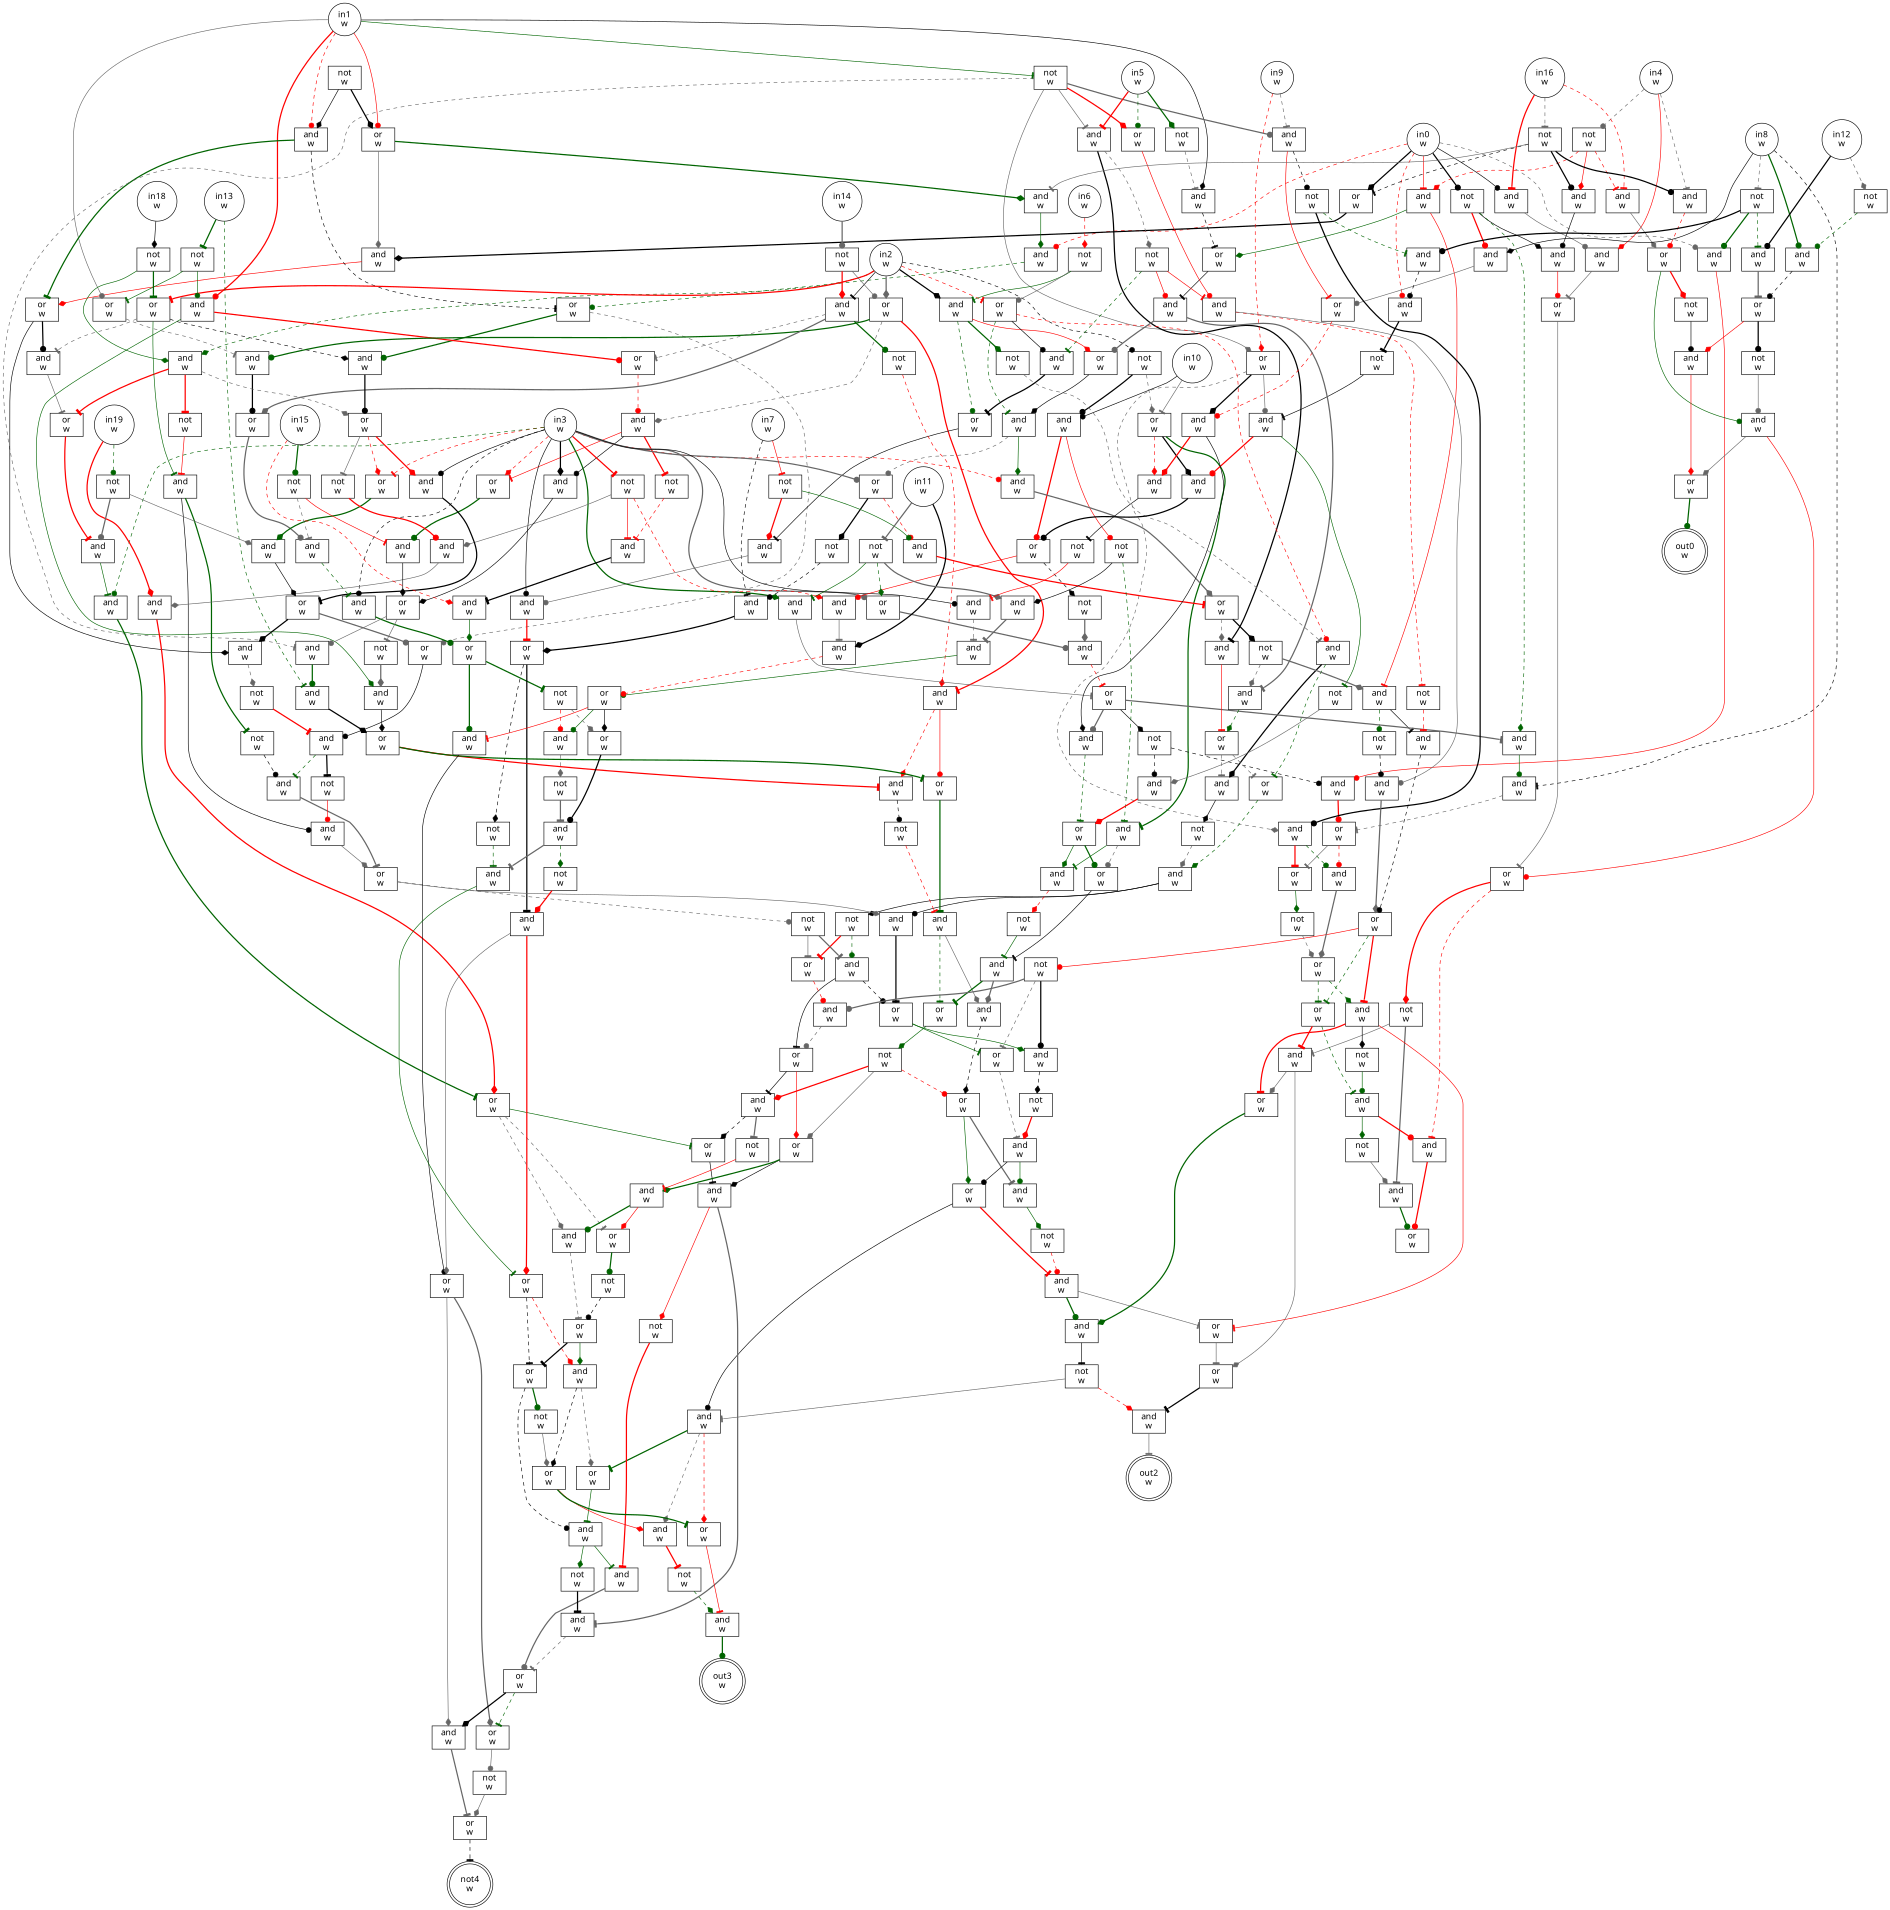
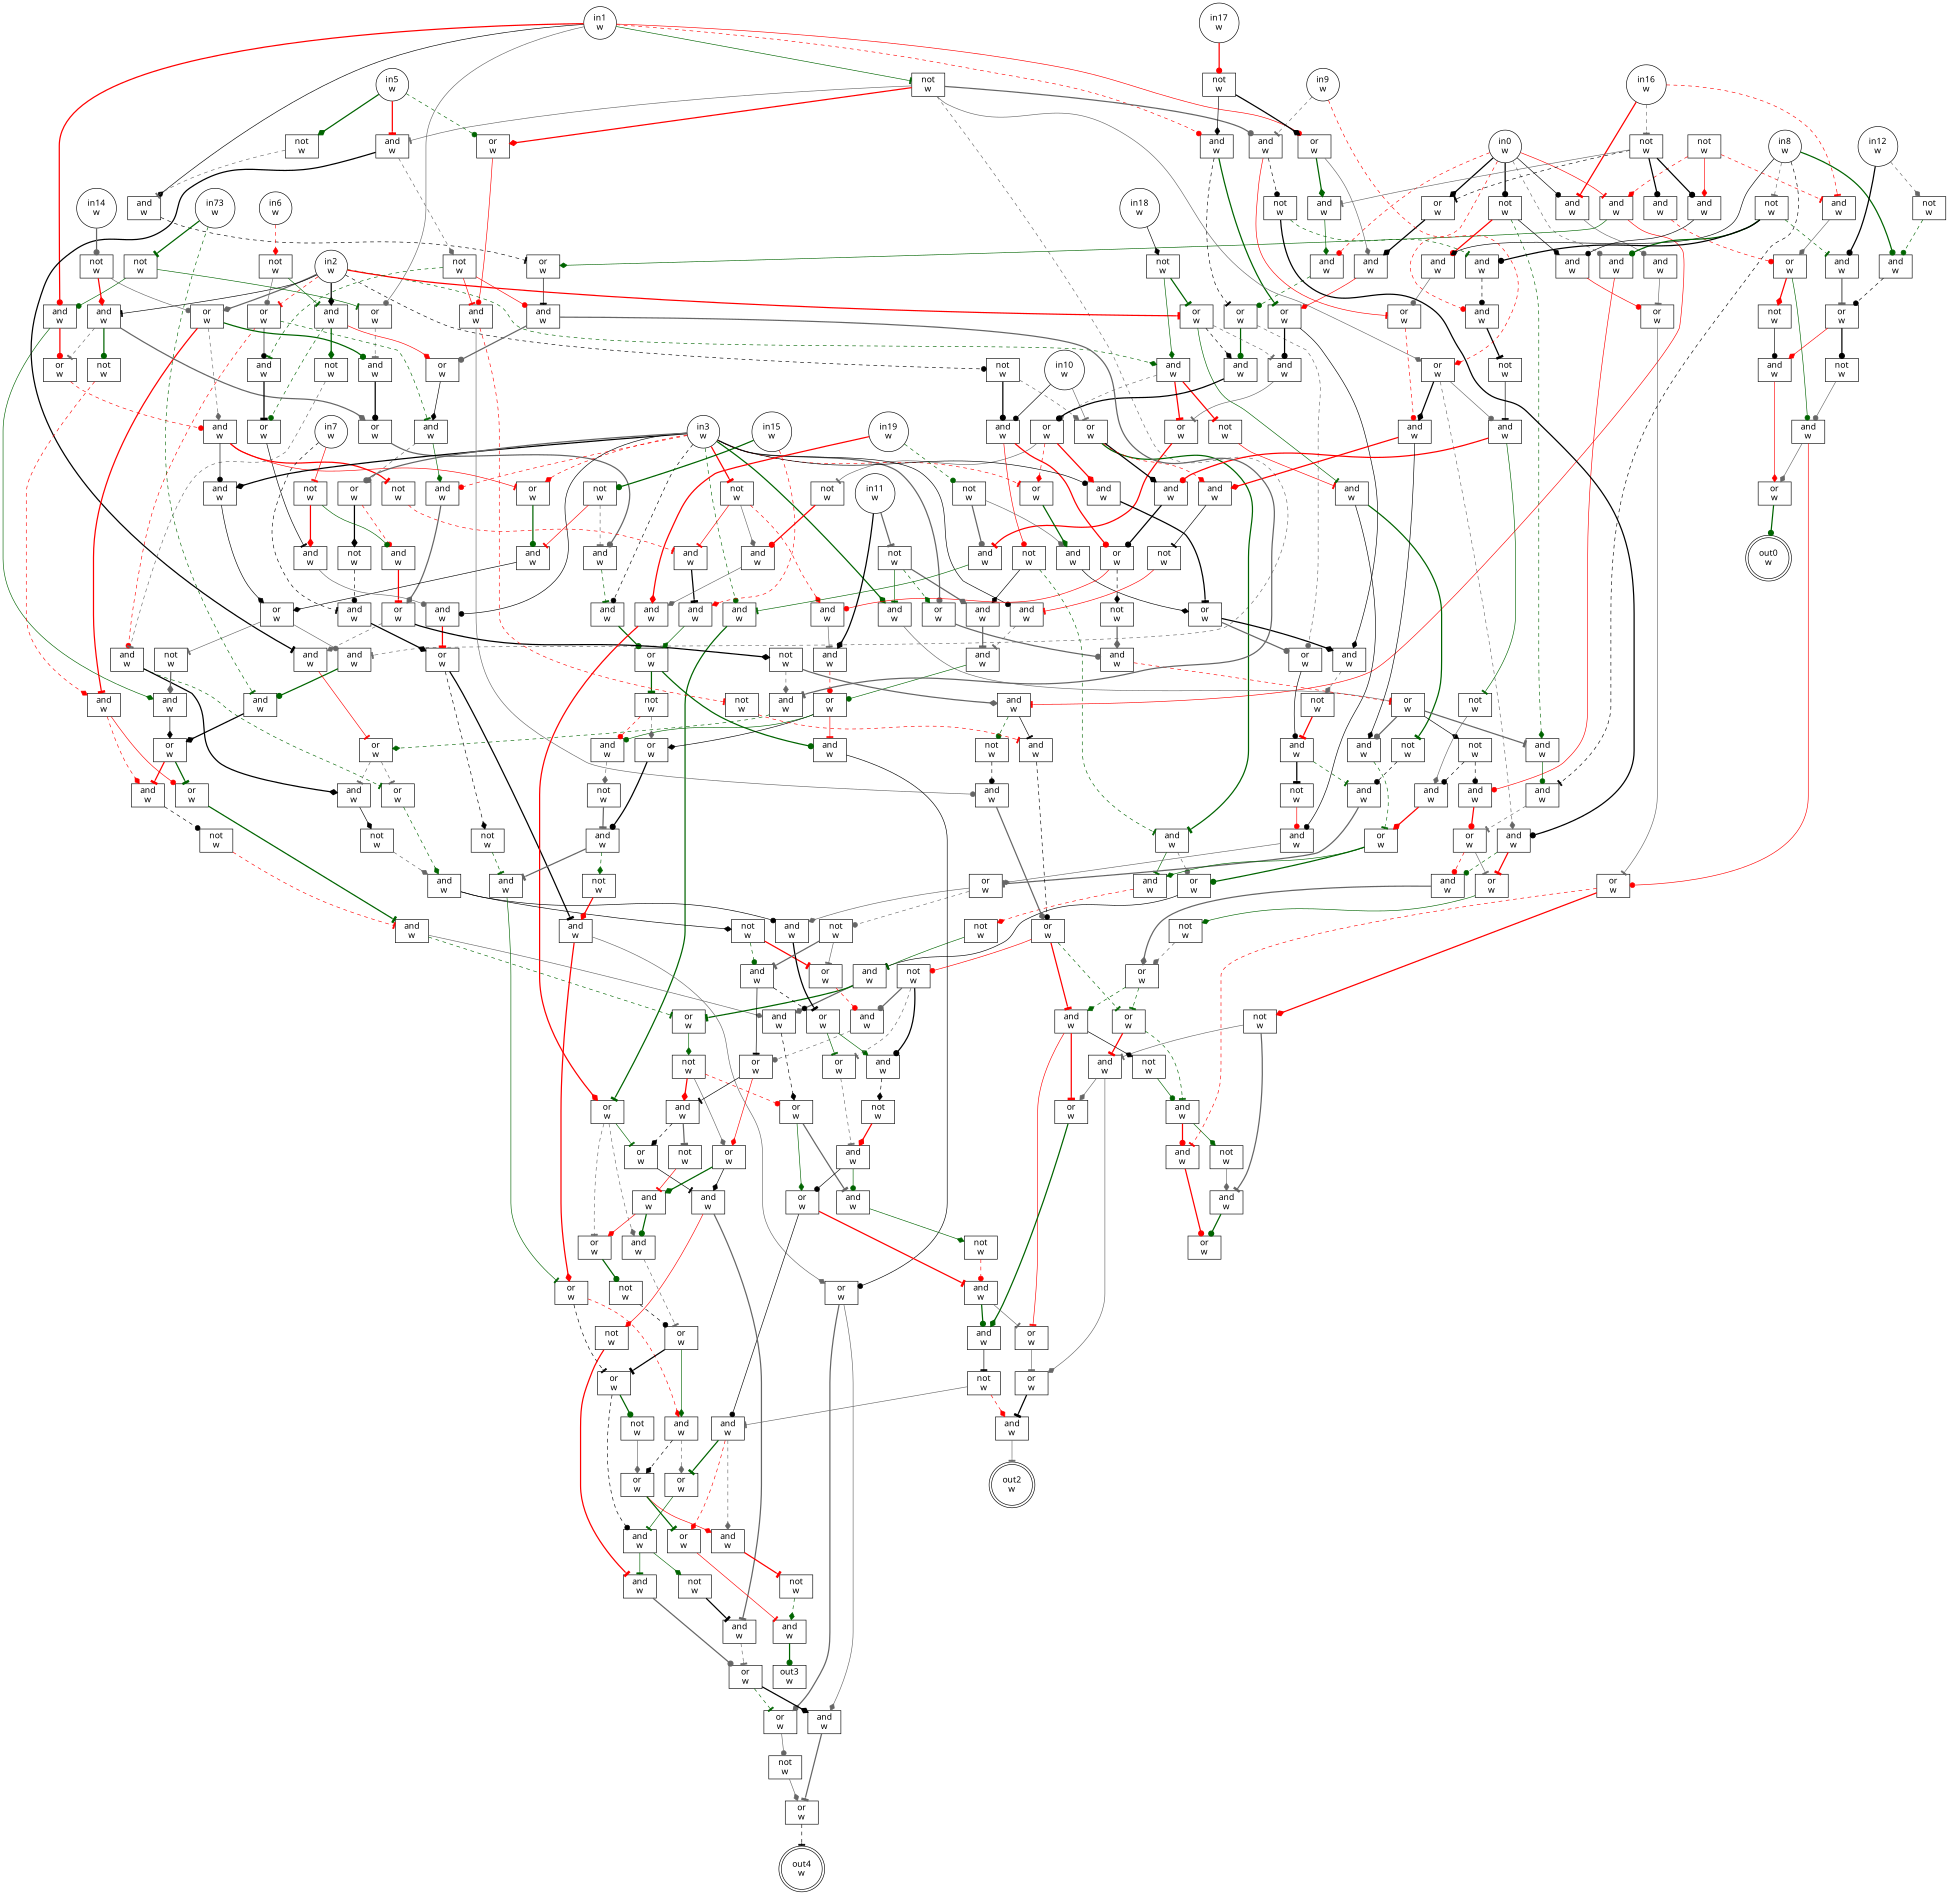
node "in17 w": added
node "in4 w": removed
node "in13 w": label "in13 w" -> "in73 w"
node "out3 w": shape doublecircle -> box
node "not4 w": label "not4 w" -> "out4 w"
